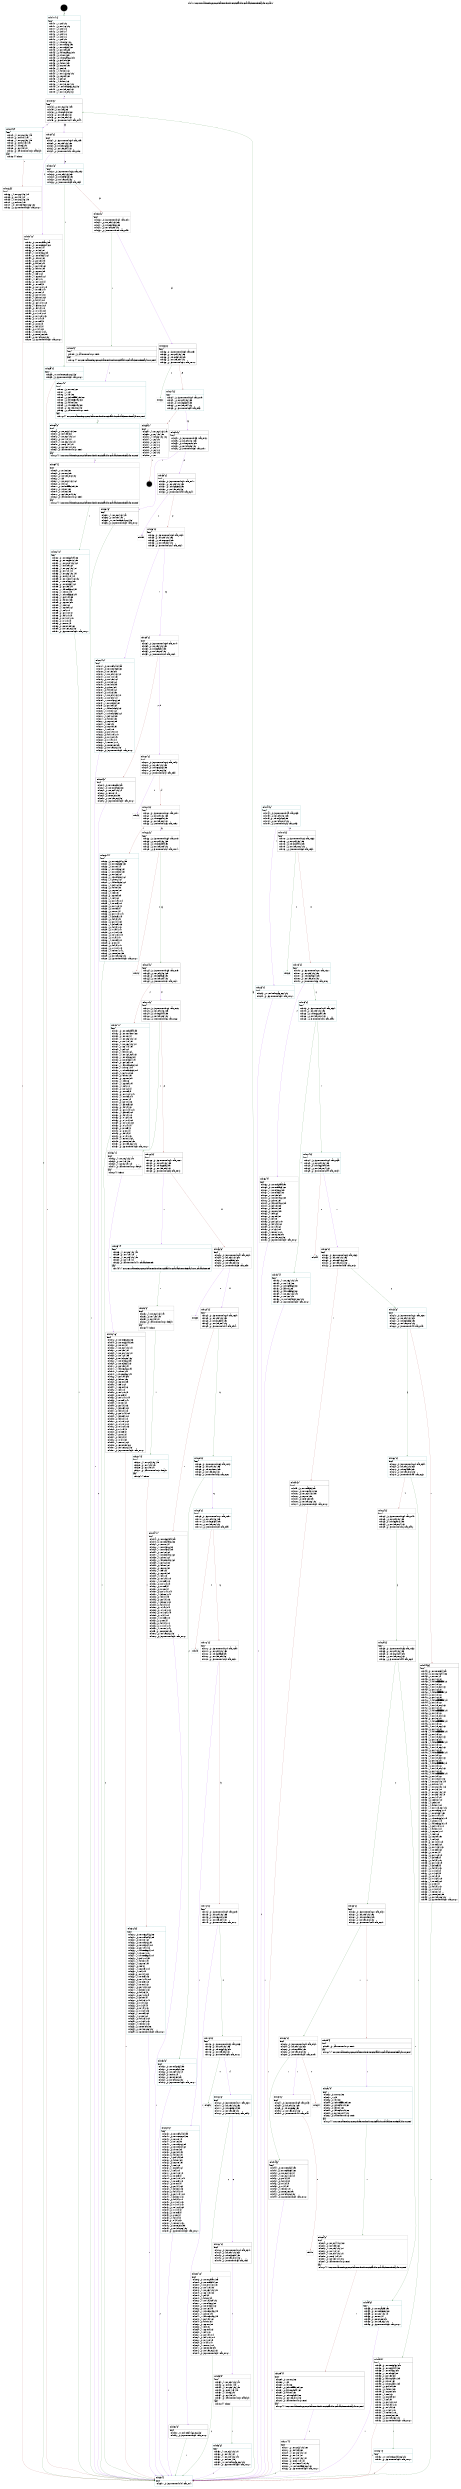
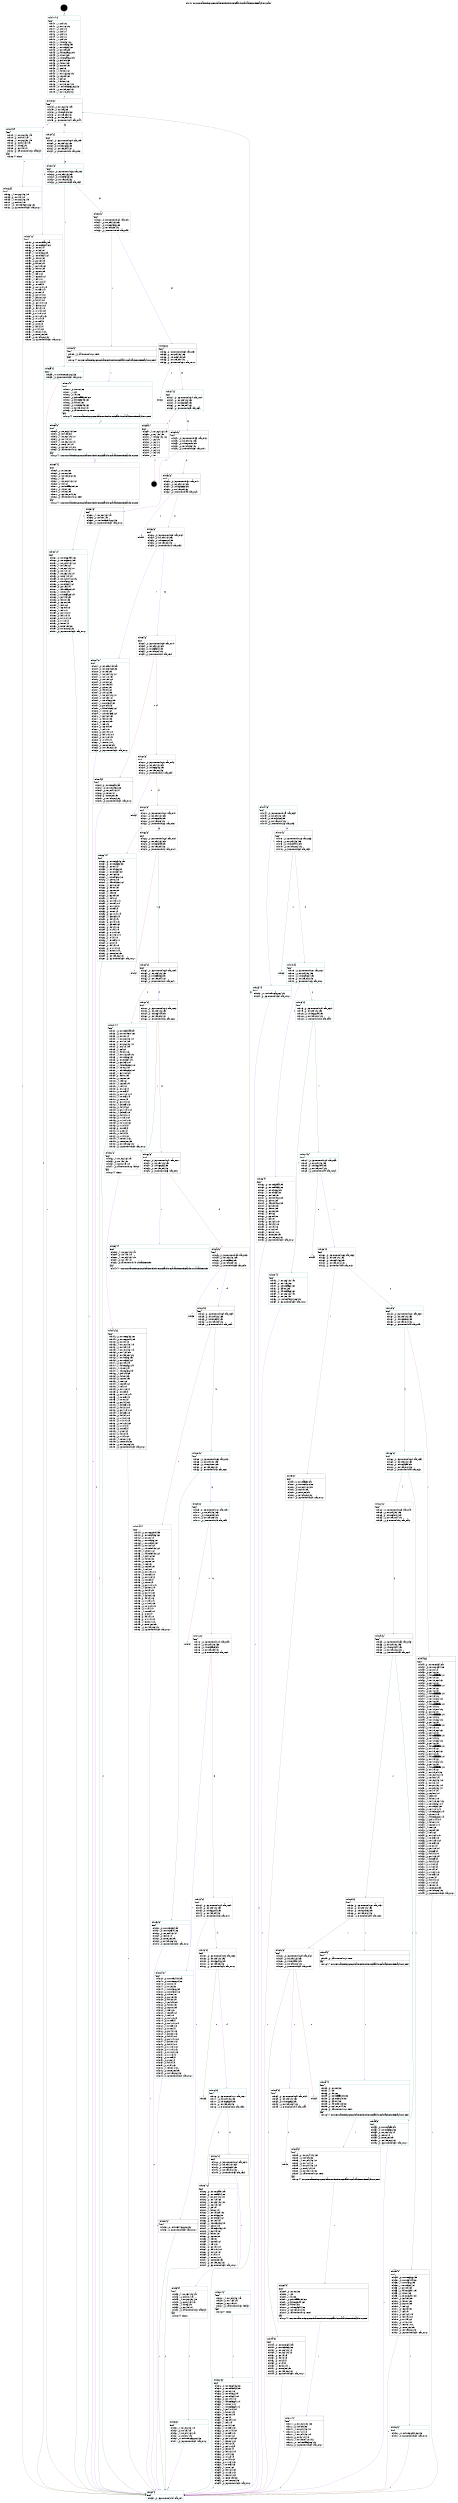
node "0x4022f8 [15]": removed
